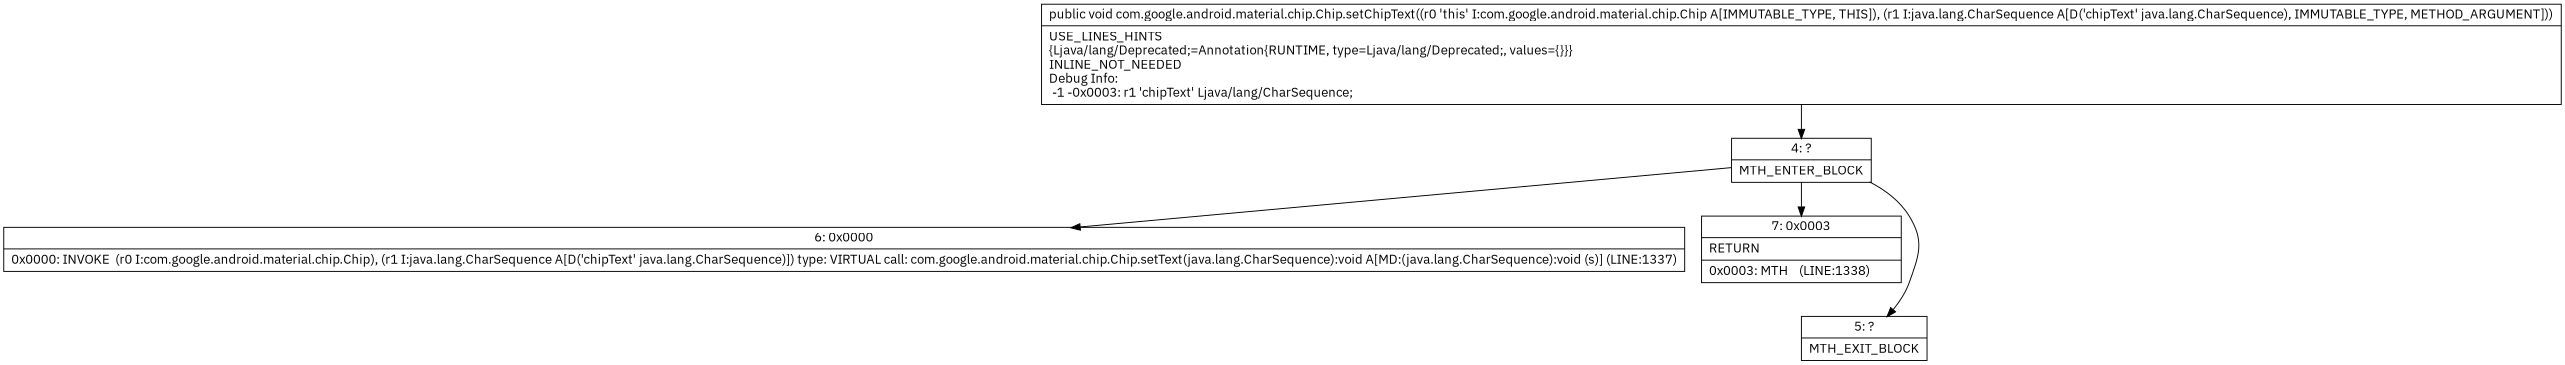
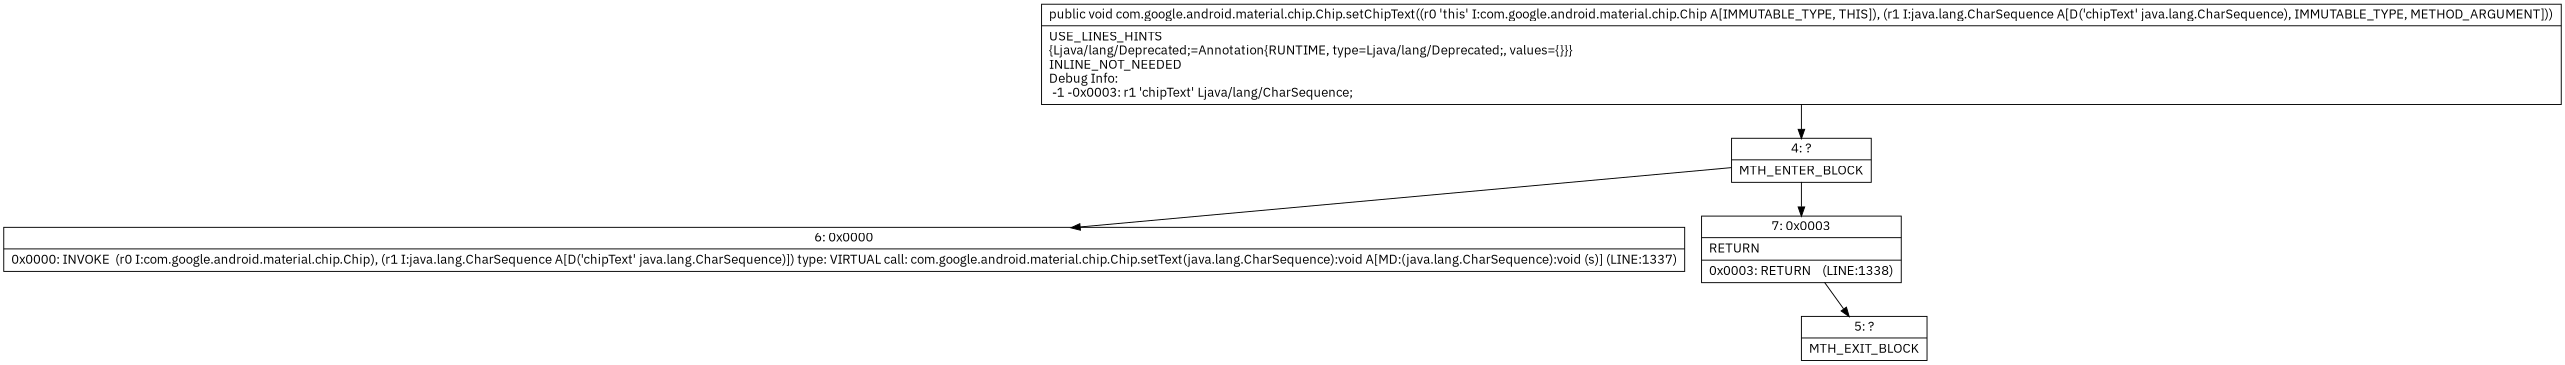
edge "4: ?" -> "5: ?": now "7: 0x0003" -> "5: ?"
node "7: 0x0003": text "0x0003: MTH    (LINE:1338)" -> "0x0003: RETURN    (LINE:1338)"
